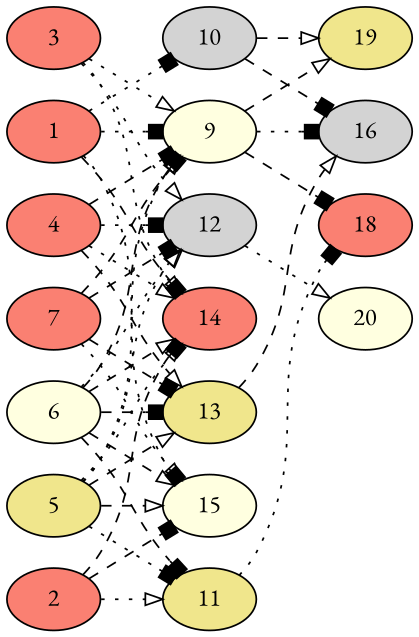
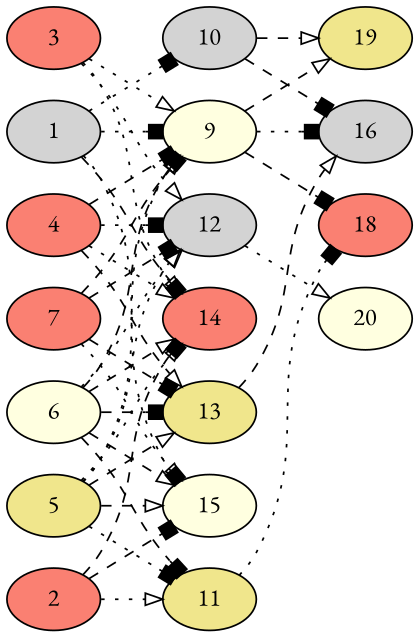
node "1": fillcolor salmon -> lightgrey
